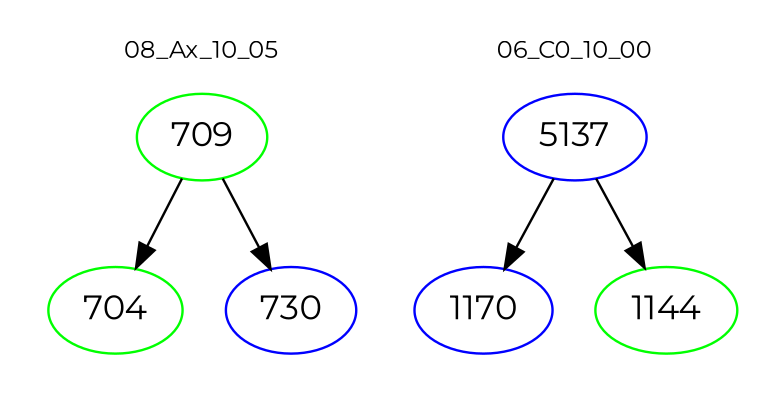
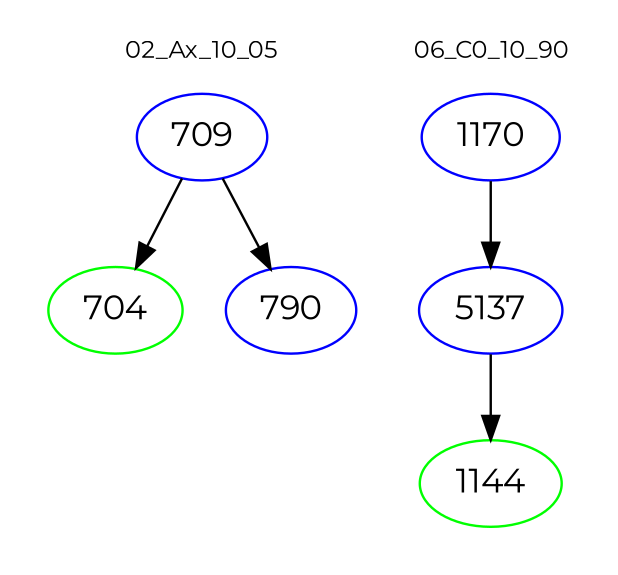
cluster "08_Ax_10_05": label "08_Ax_10_05" -> "02_Ax_10_05"
cluster "06_C0_10_00": label "06_C0_10_00" -> "06_C0_10_90"
node "709": color green -> blue
edge "5137" -> "1170": reversed
node "730": label "730" -> "790"
